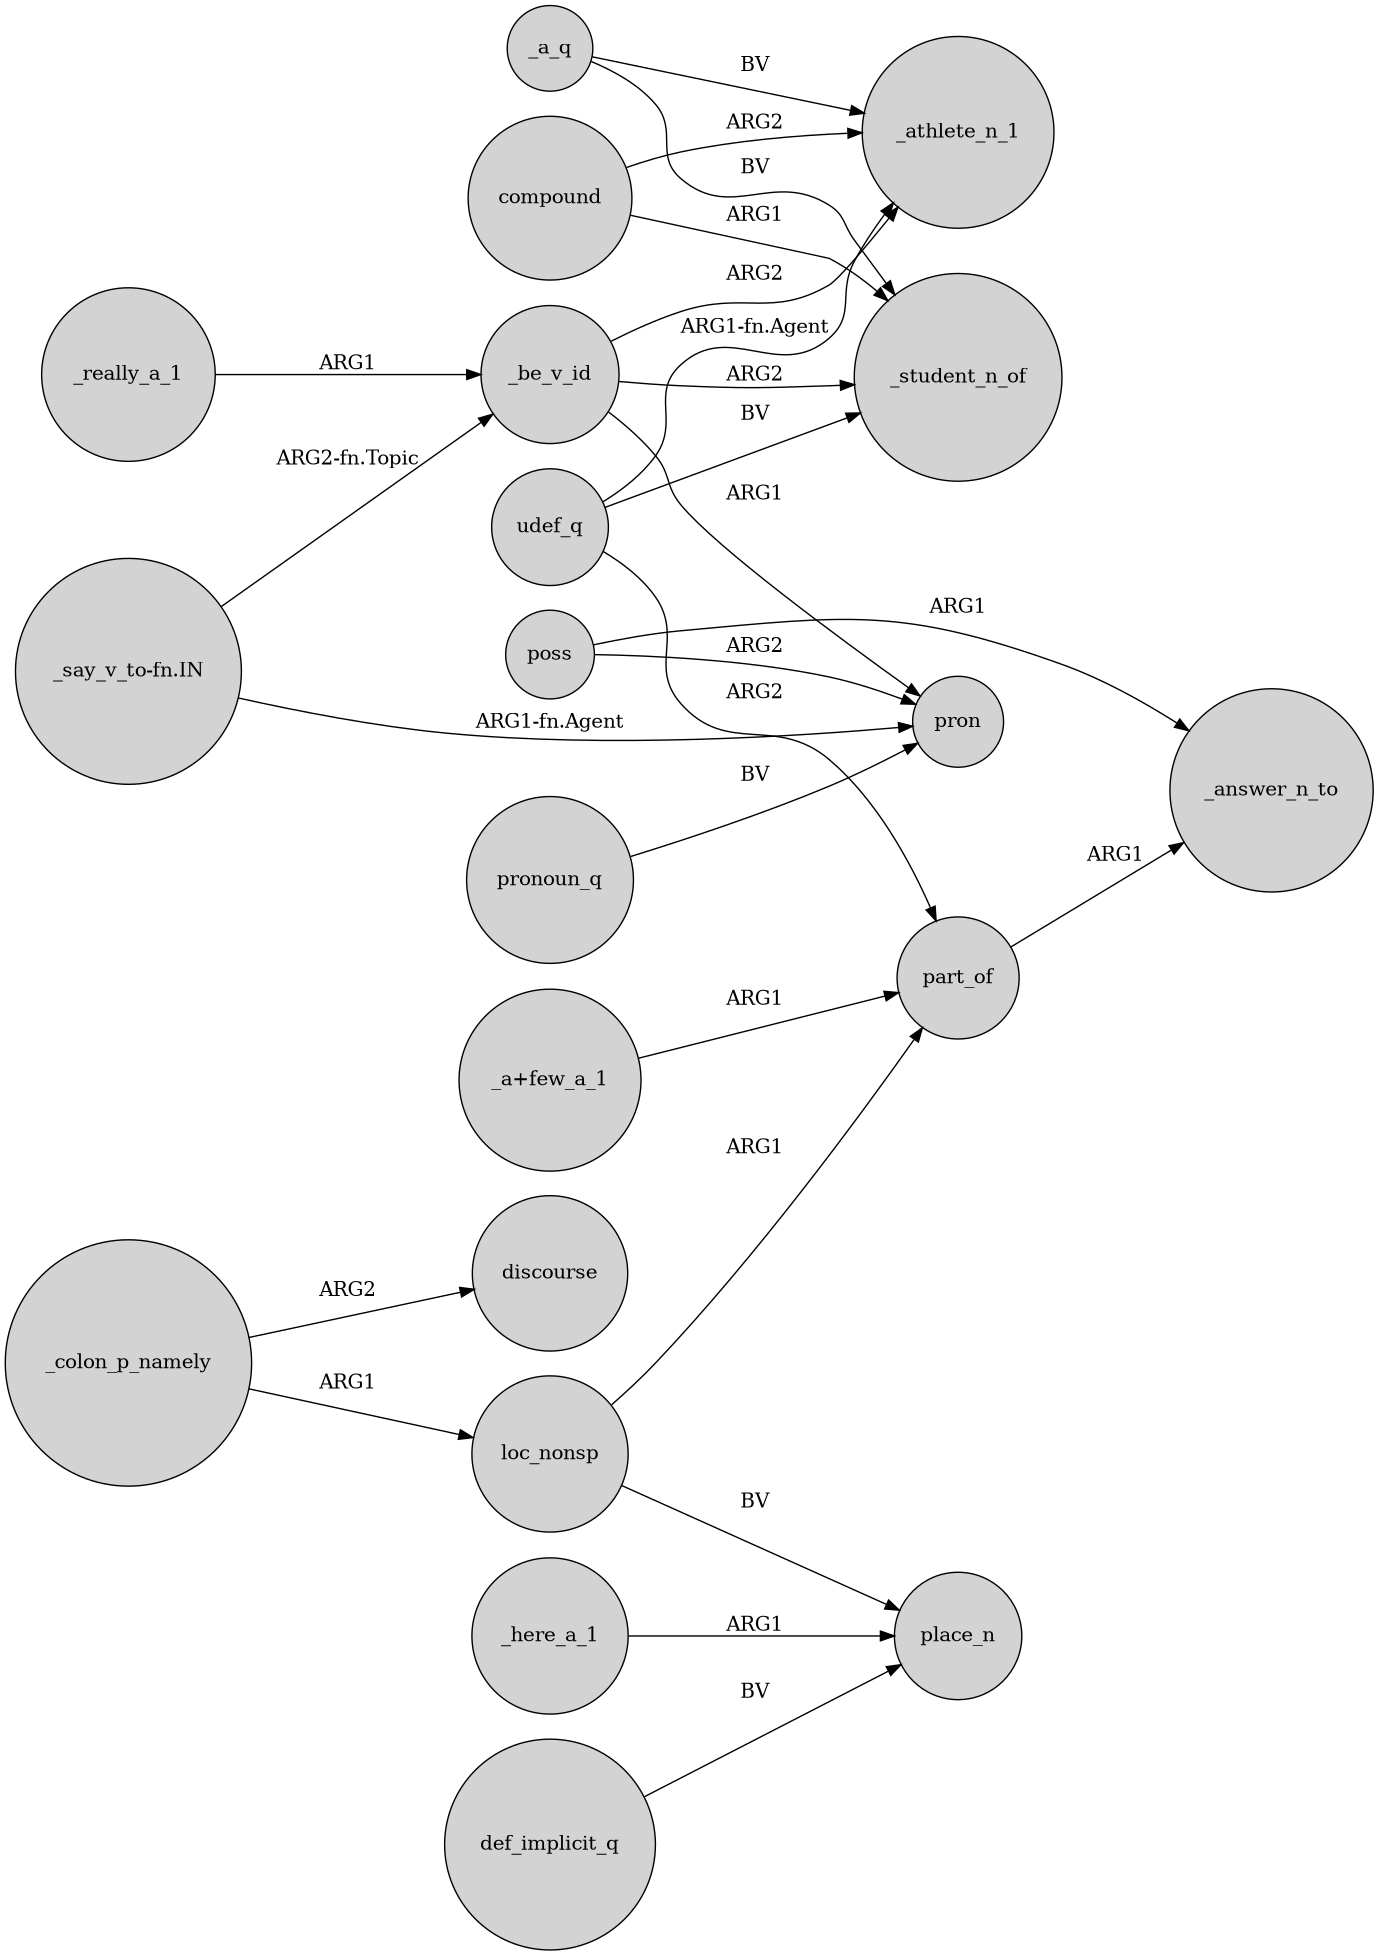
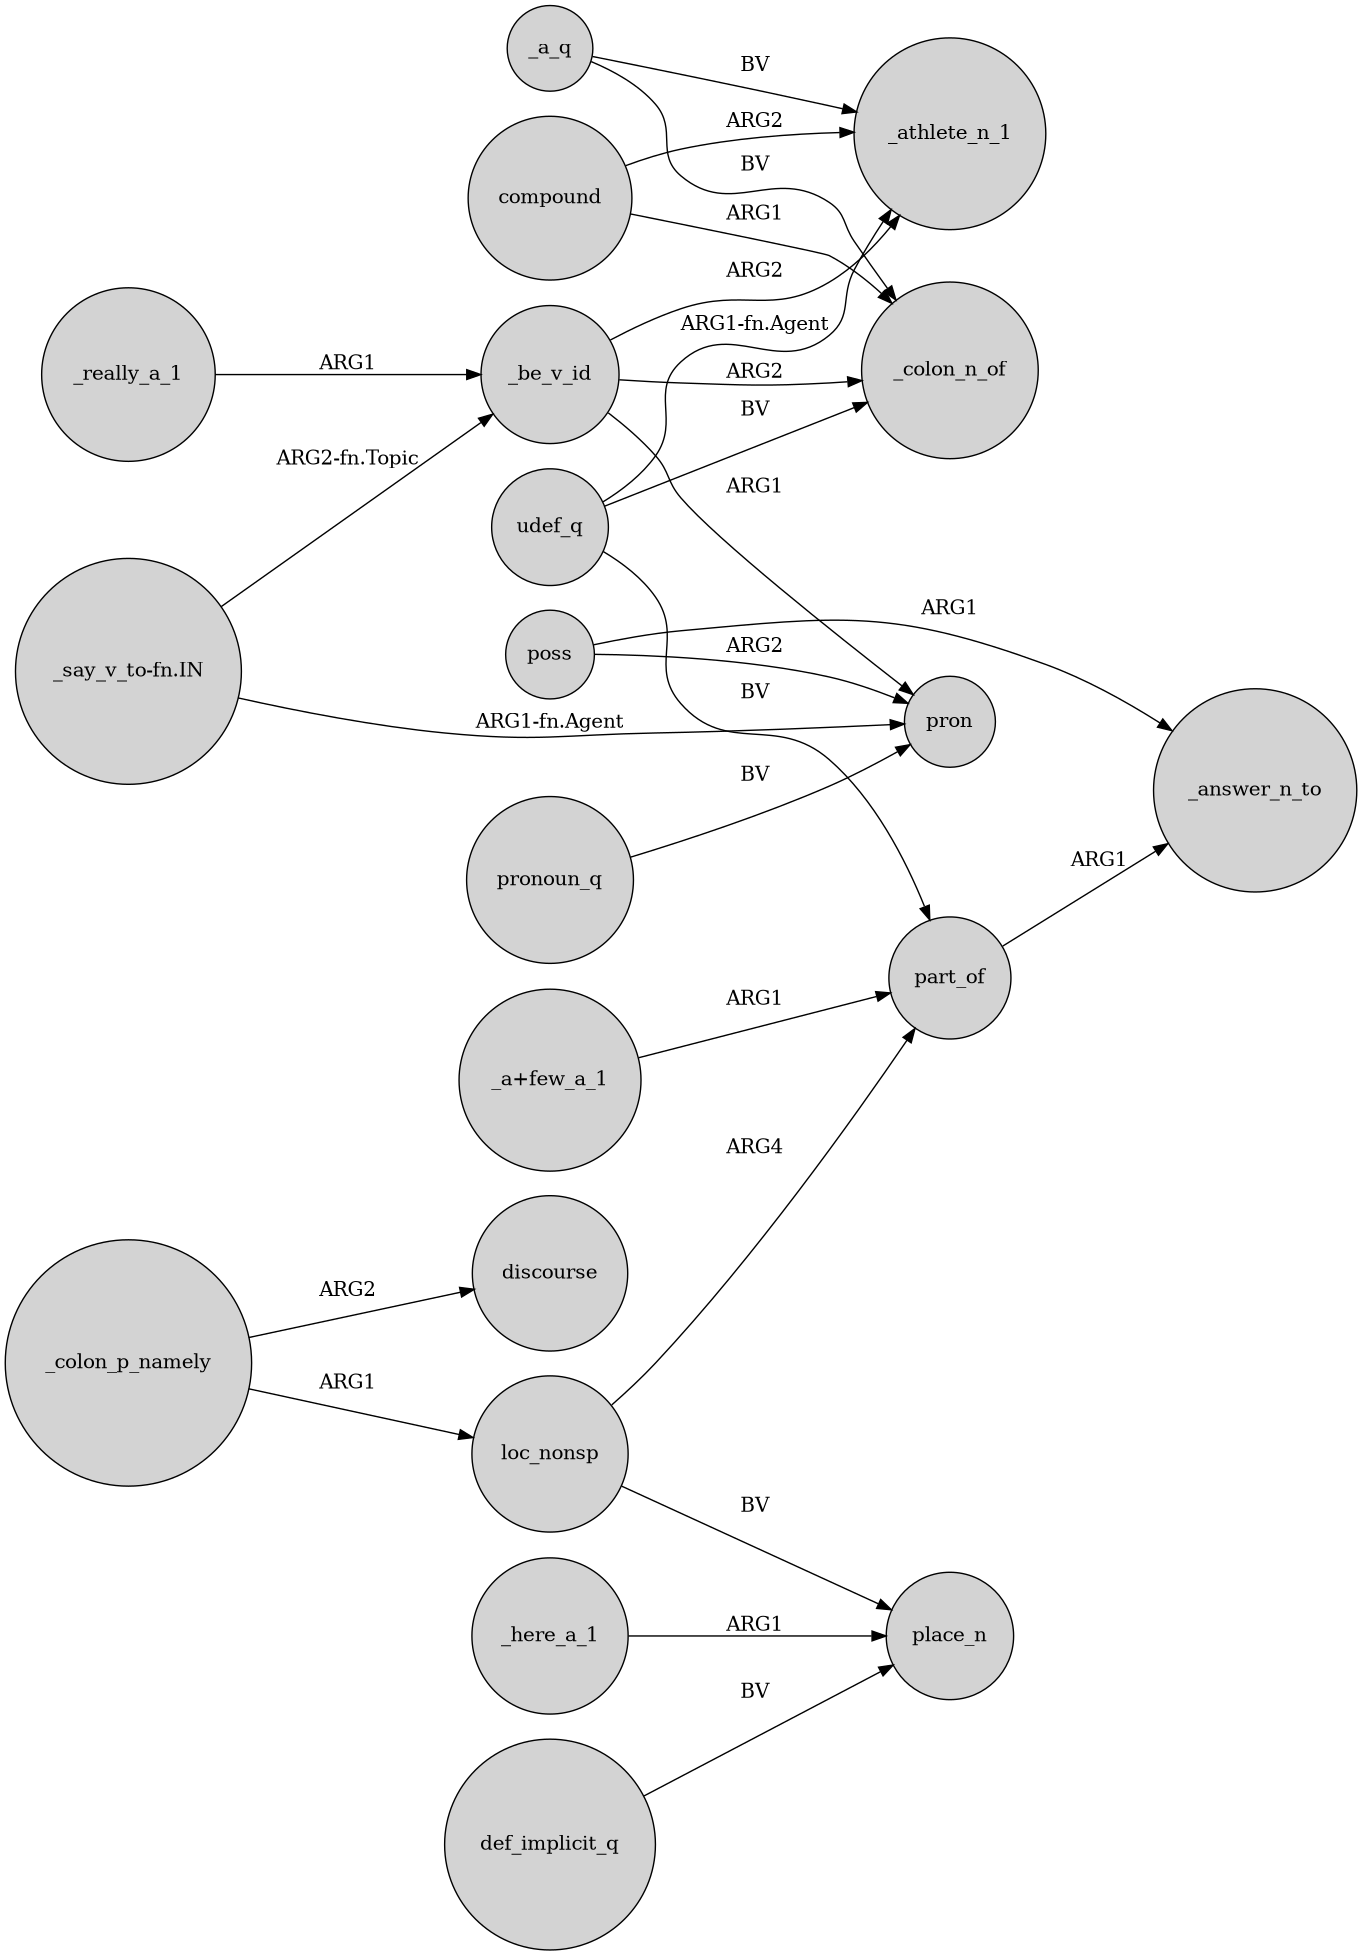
node "_student_n_of": label "_student_n_of" -> "_colon_n_of"
edge "udef_q" -> "part_of": label "ARG2" -> "BV"
edge "loc_nonsp" -> "part_of": label "ARG1" -> "ARG4"
